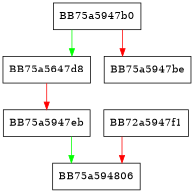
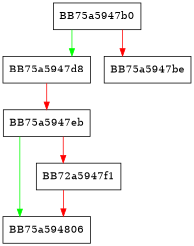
node "BB75a5647d8": label "BB75a5647d8" -> "BB75a5947d8"
edge "BB75a5947eb" -> "BB72a5947f1": added
